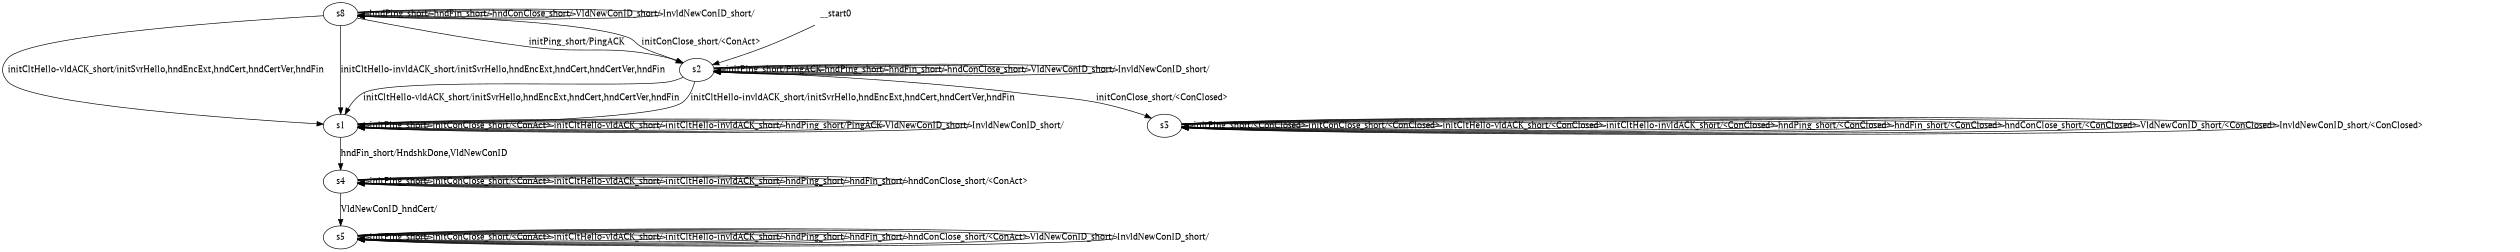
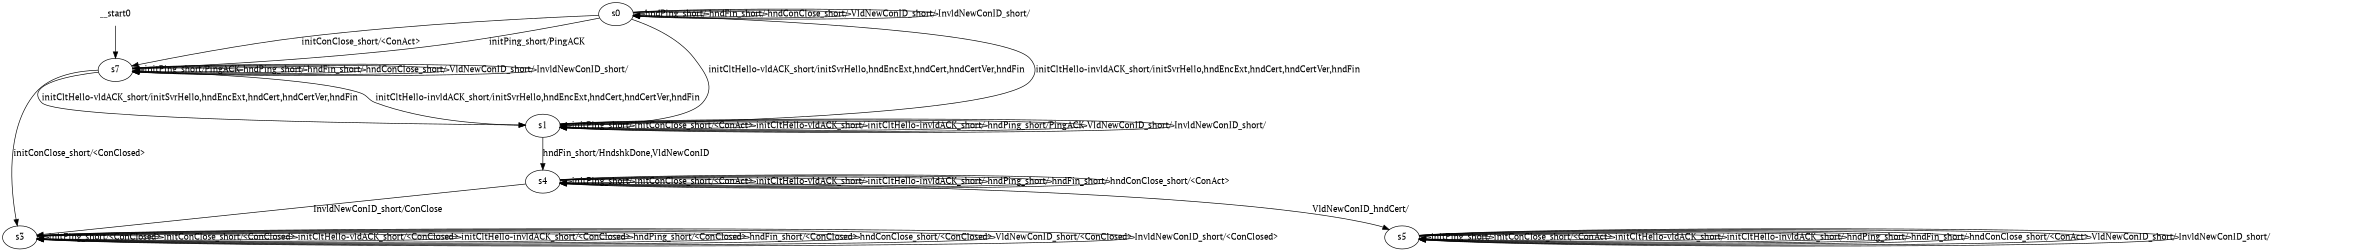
node "s8": label "s8" -> "s0"
node "s2": label "s2" -> "s7"
edge "s4" -> "s3": added, label "InvldNewConID_short/ConClose"
